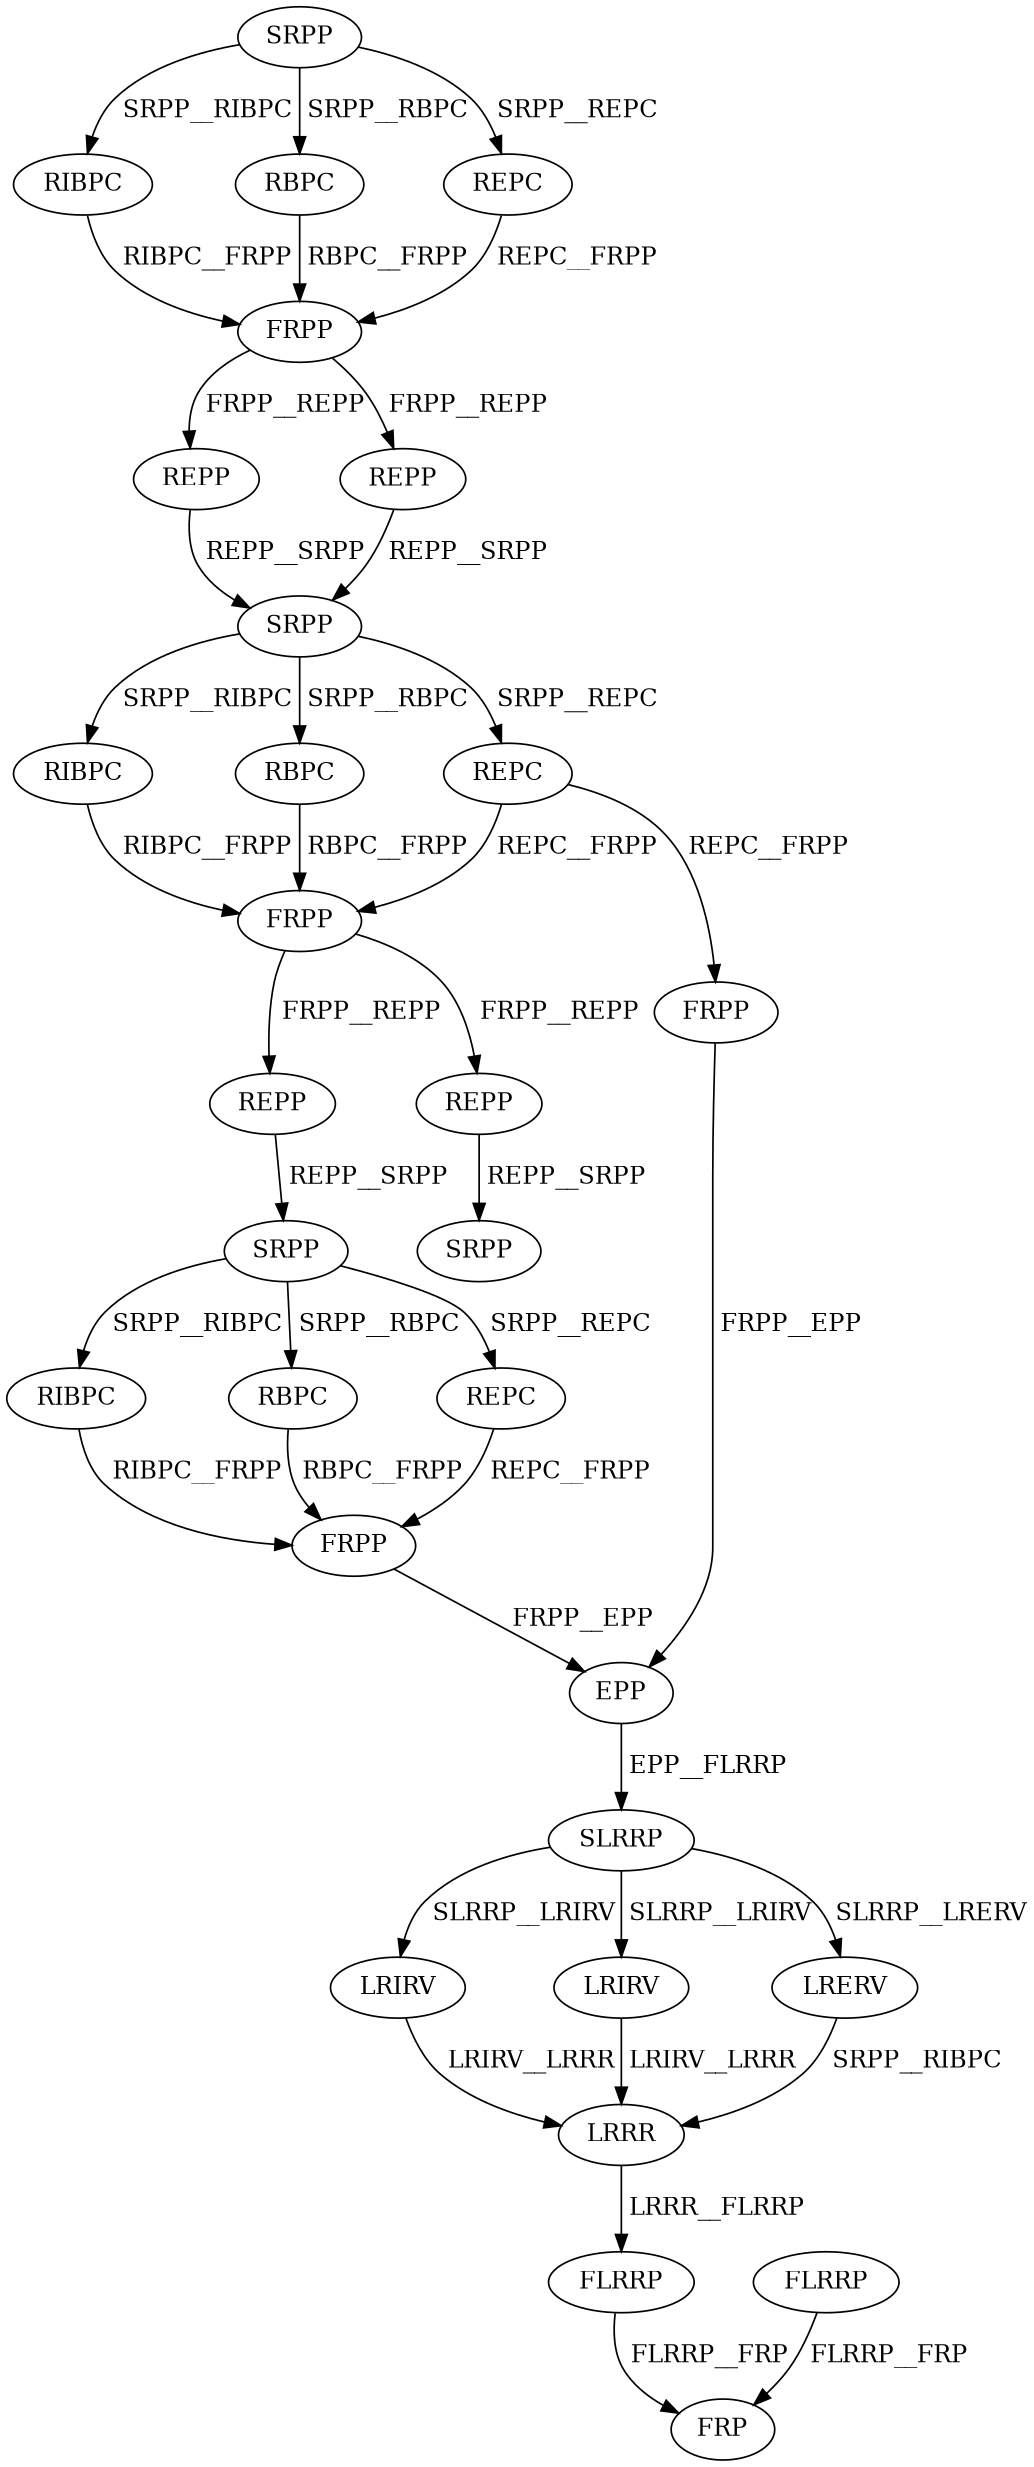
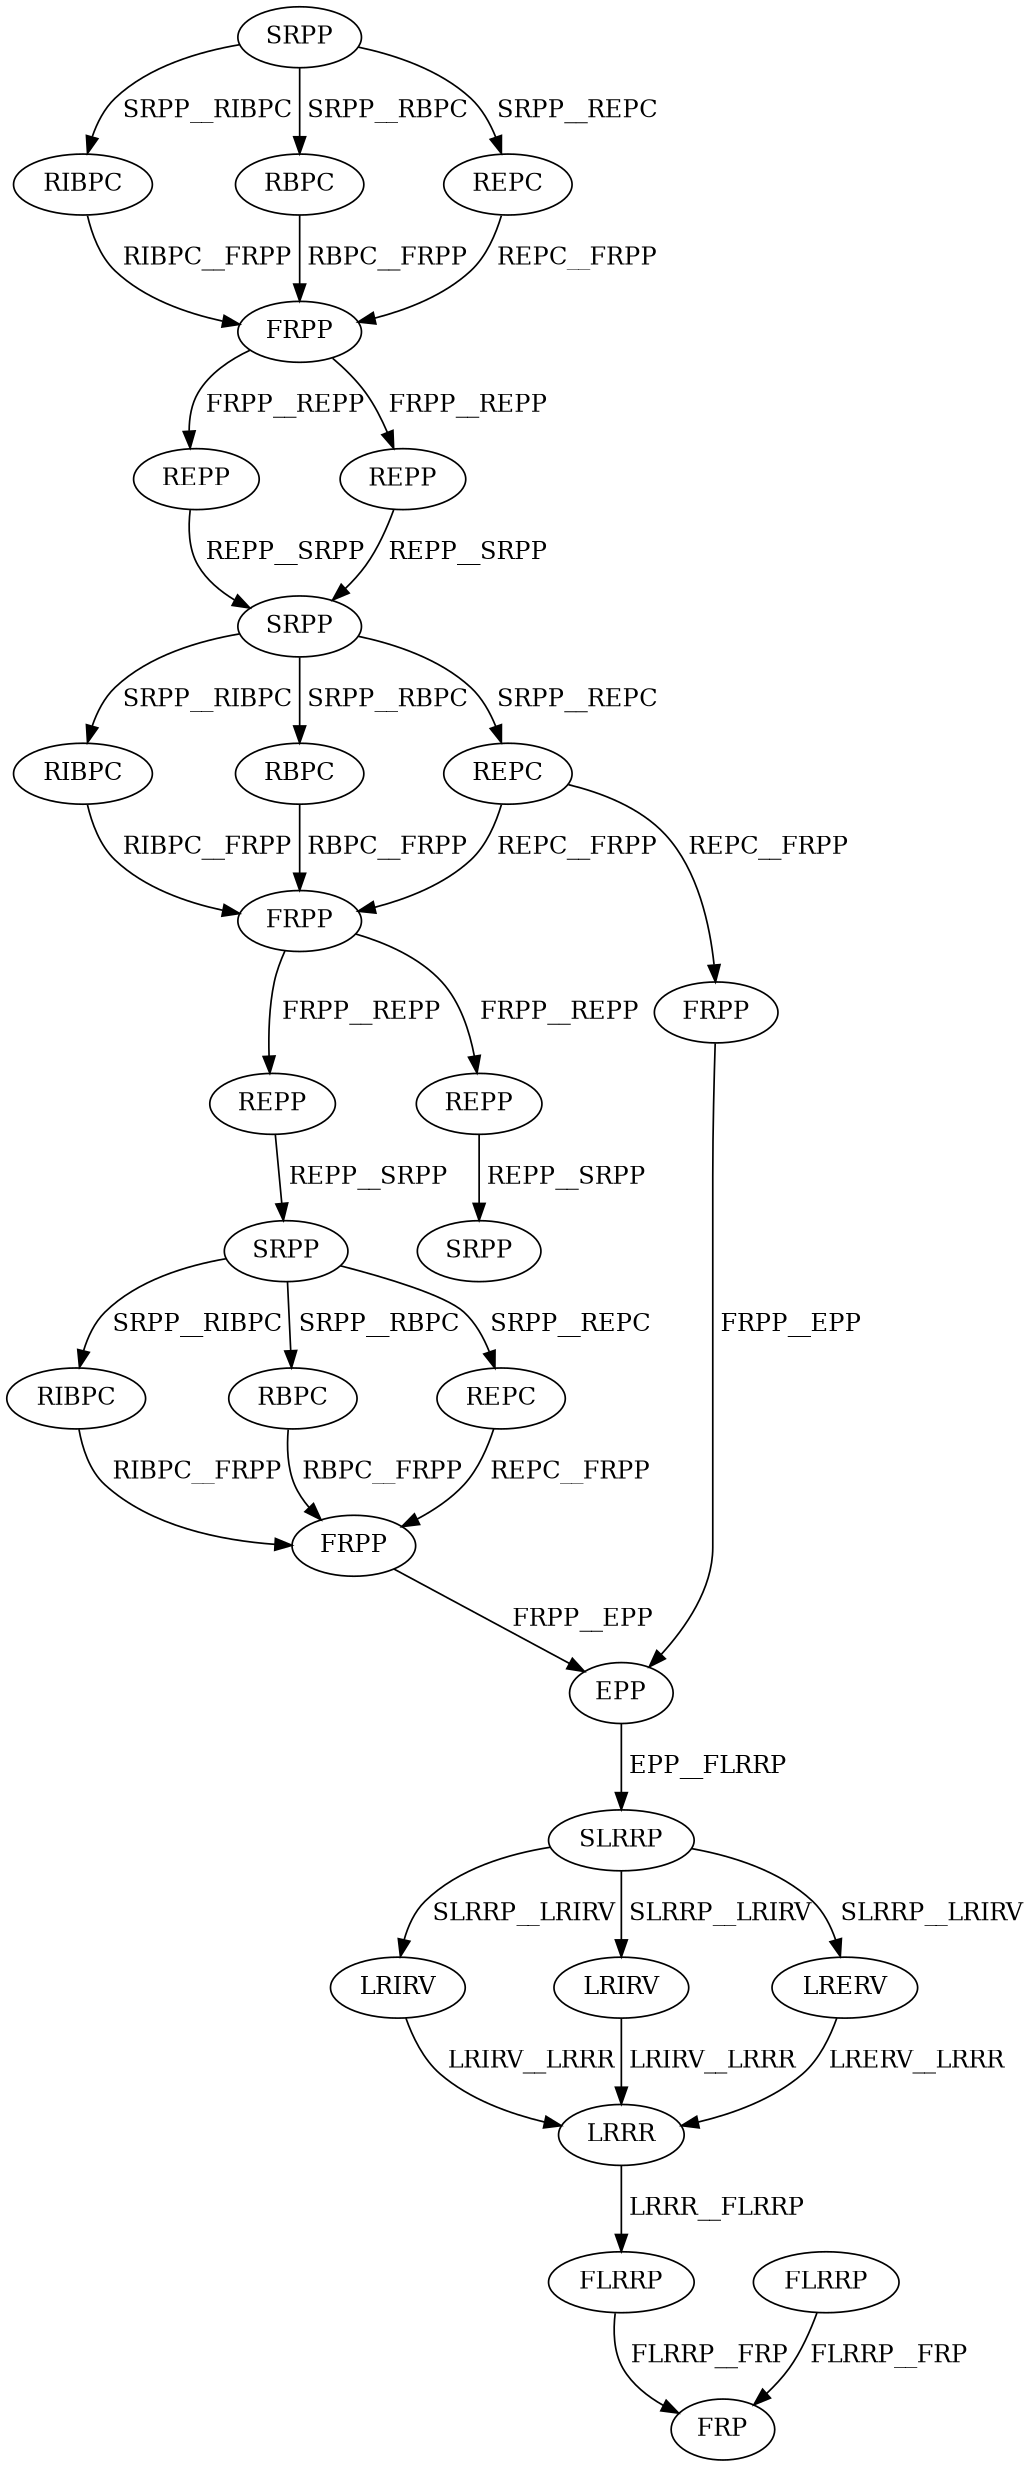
edge "SLRRP" -> "LRERV": label " SLRRP__LRERV" -> " SLRRP__LRIRV"
edge "LRERV" -> "LRRR": label " SRPP__RIBPC" -> " LRERV__LRRR"
